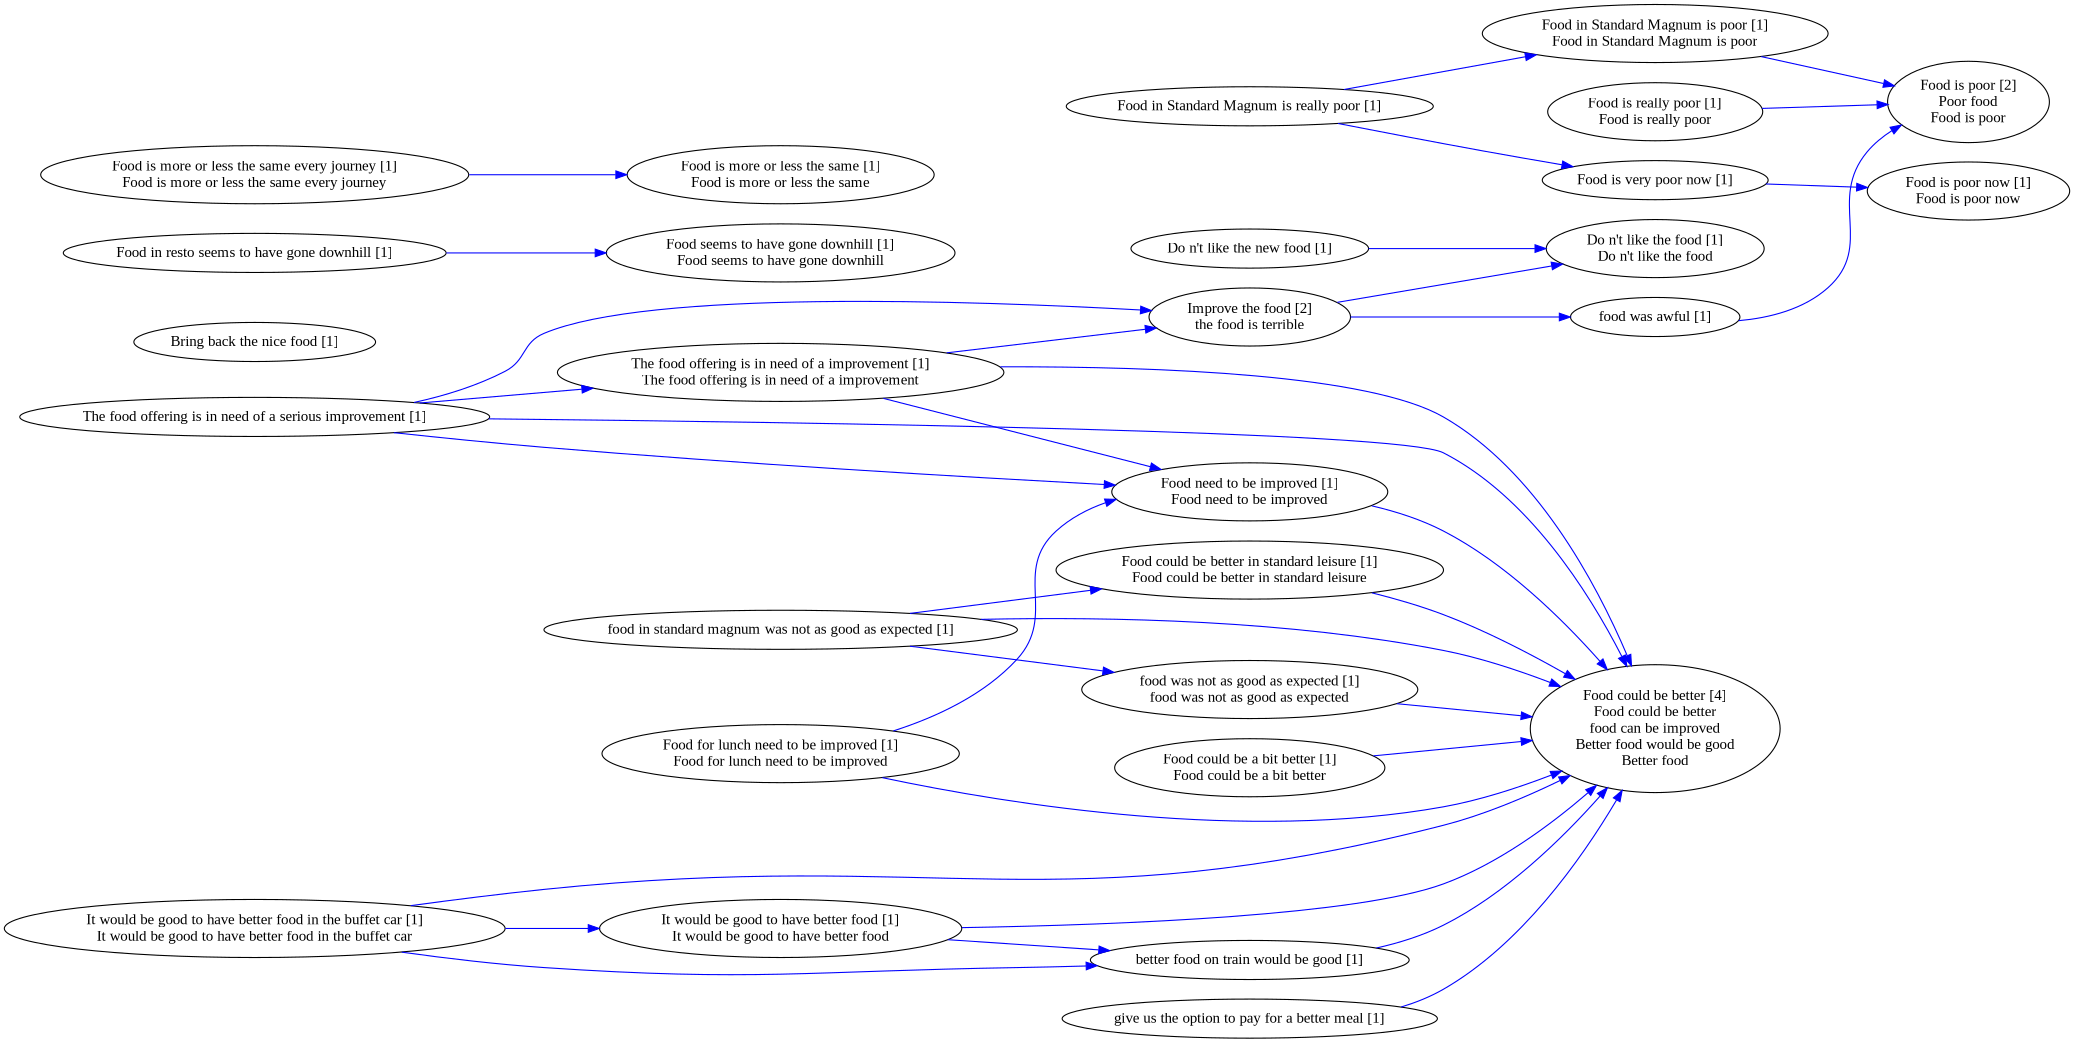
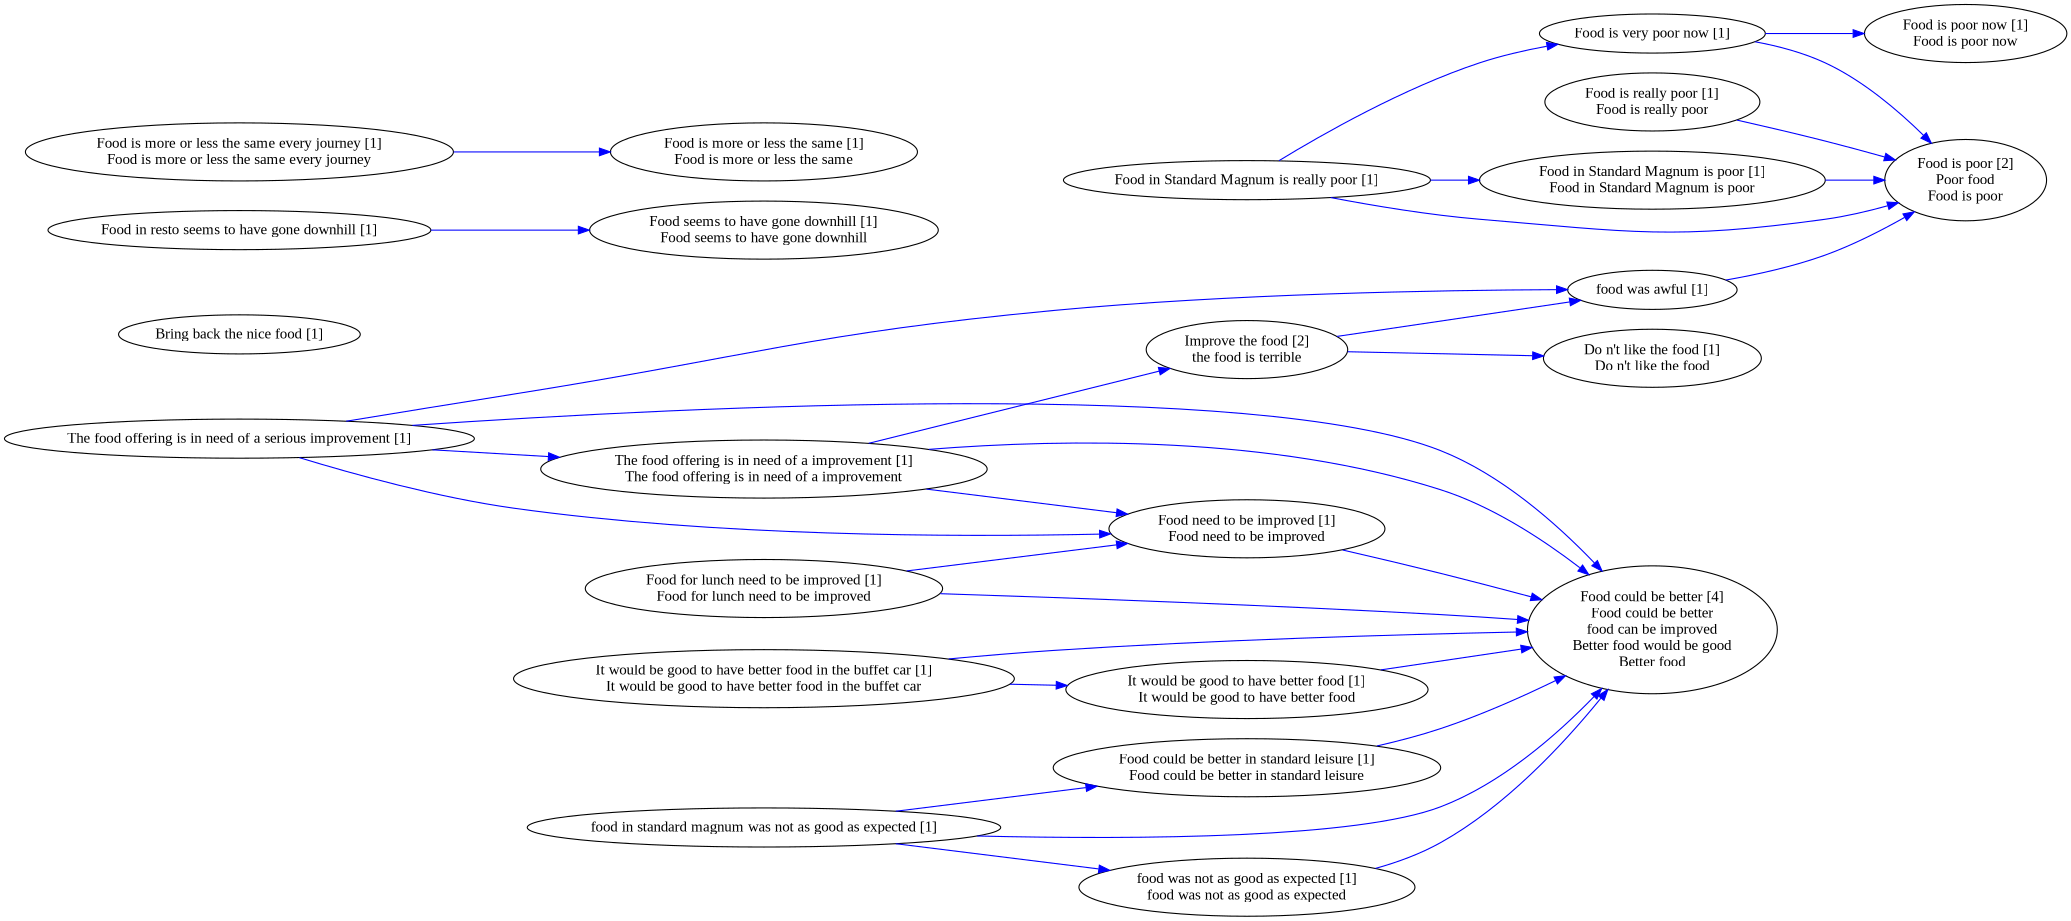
edge "Food is very poor now [1]" -> "Food is poor [2] Poor food Food is poor": added
edge "Food in Standard Magnum is really poor [1]" -> "Food is poor [2] Poor food Food is poor": added
node "Do n't like the new food [1]": removed
edge "The food offering is in need of a serious improvement [1]" -> "Improve the food [2] the food is terrible": now "The food offering is in need of a serious improvement [1]" -> "food was awful [1]"
node "Food could be a bit better [1] Food could be a bit better": removed
node "better food on train would be good [1]": removed
node "give us the option to pay for a better meal [1]": removed
